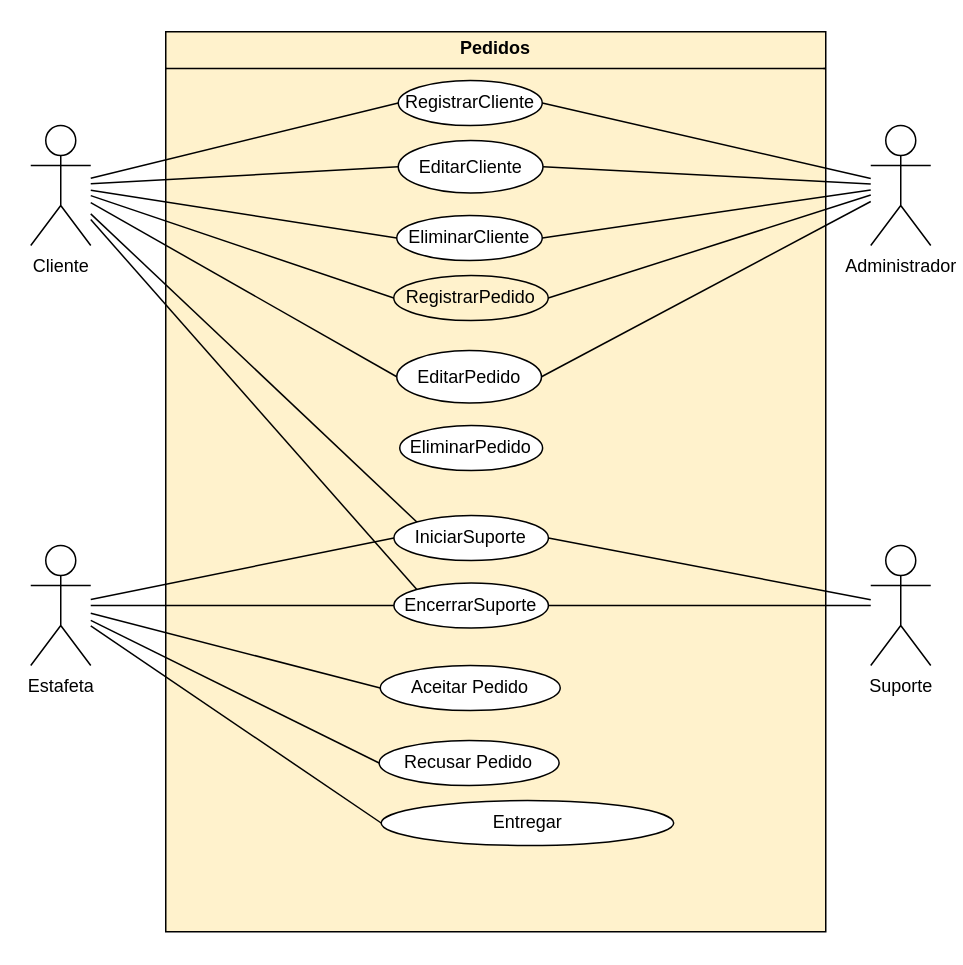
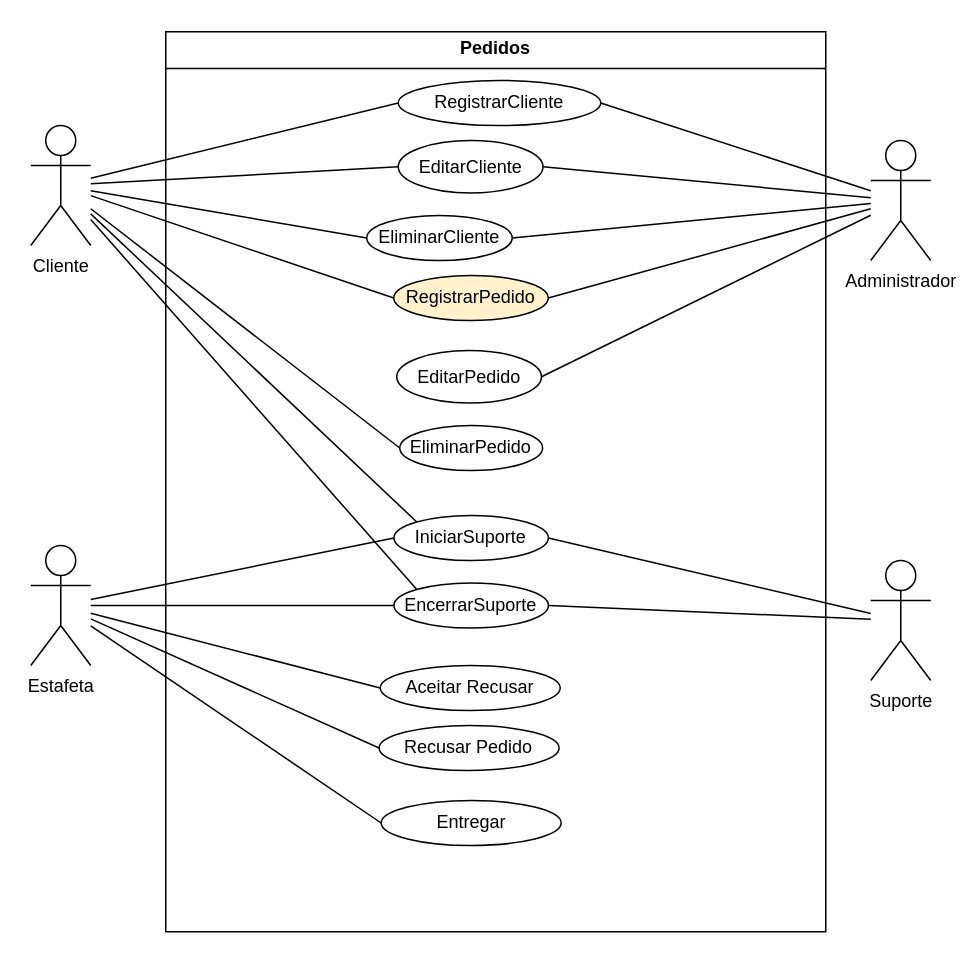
node "RegistrarCliente": size 144x45 -> 203x45
node "Administrador": moved (901, 185) -> (901, 200)
node "EliminarCliente": moved (470, 238) -> (440, 238)
edge "Cliente" -- "EditarPedido": removed
edge "Cliente" -- "EliminarPedido": added
node "Pedidos": fillcolor #fff2cc -> #ffffff
node "Suporte": moved (901, 605) -> (901, 620)
node "Aceitar Pedido": label "Aceitar Pedido" -> "Aceitar Recusar"
node "Recusar Pedido": moved (469, 763) -> (469, 748)
node "Entregar": size 293x45 -> 180x45
